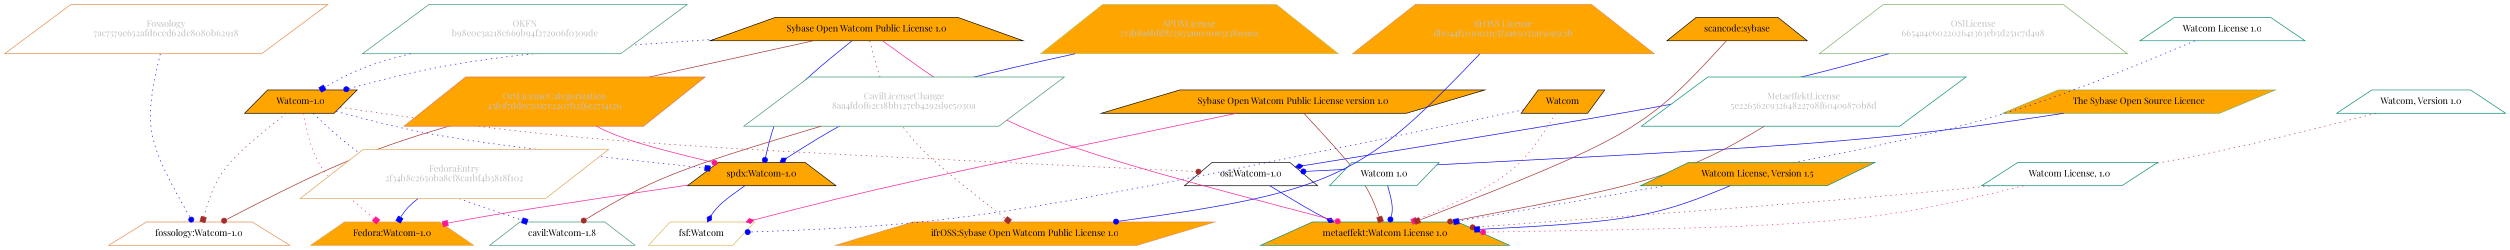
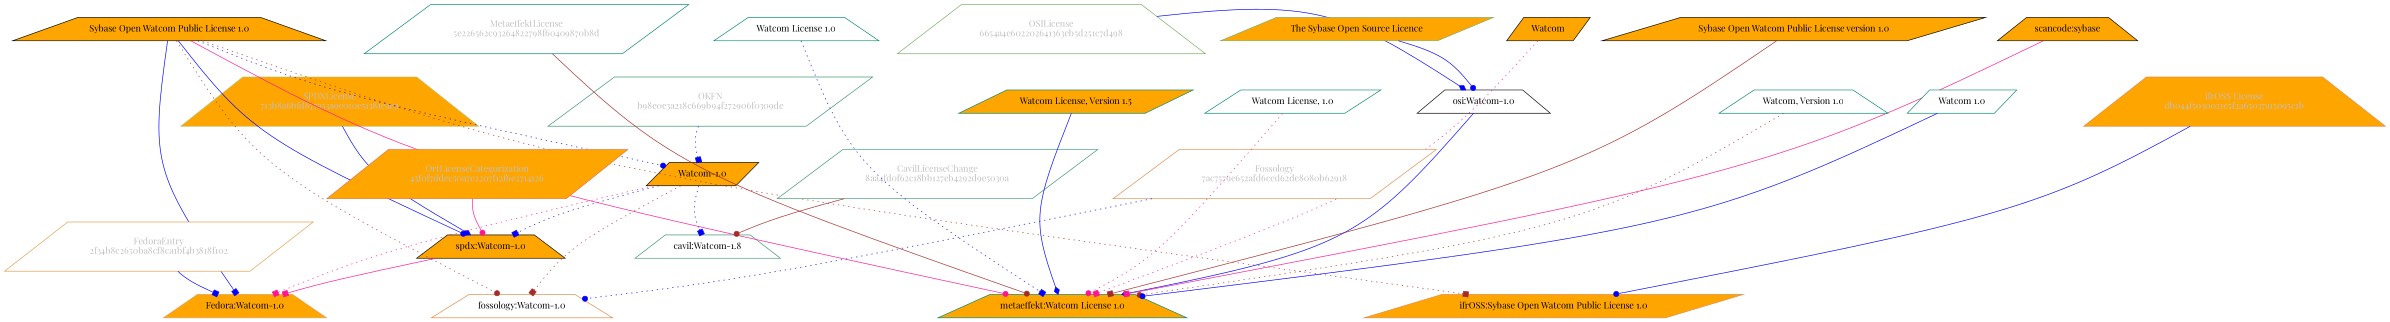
edge "Sybase Open Watcom Public License 1.0" -> "fossology:Watcom-1.0": style solid -> dotted
edge "Watcom-1.0" -> "osi:Watcom-1.0": removed
edge "scancode:sybase" -> "metaeffekt:Watcom License 1.0": color brown -> deeppink
edge "Sybase Open Watcom Public License 1.0" -> "Fedora:Watcom-1.0": added
edge "Watcom License, Version 1.5" -> "metaeffekt:Watcom License 1.0": arrowhead box -> diamond
node "fsf:Watcom": removed
